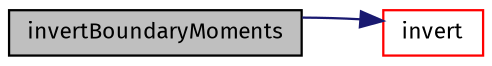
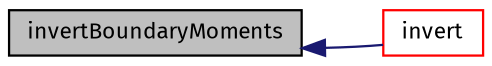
edge "invertBoundaryMoments" -> "invert": reversed
